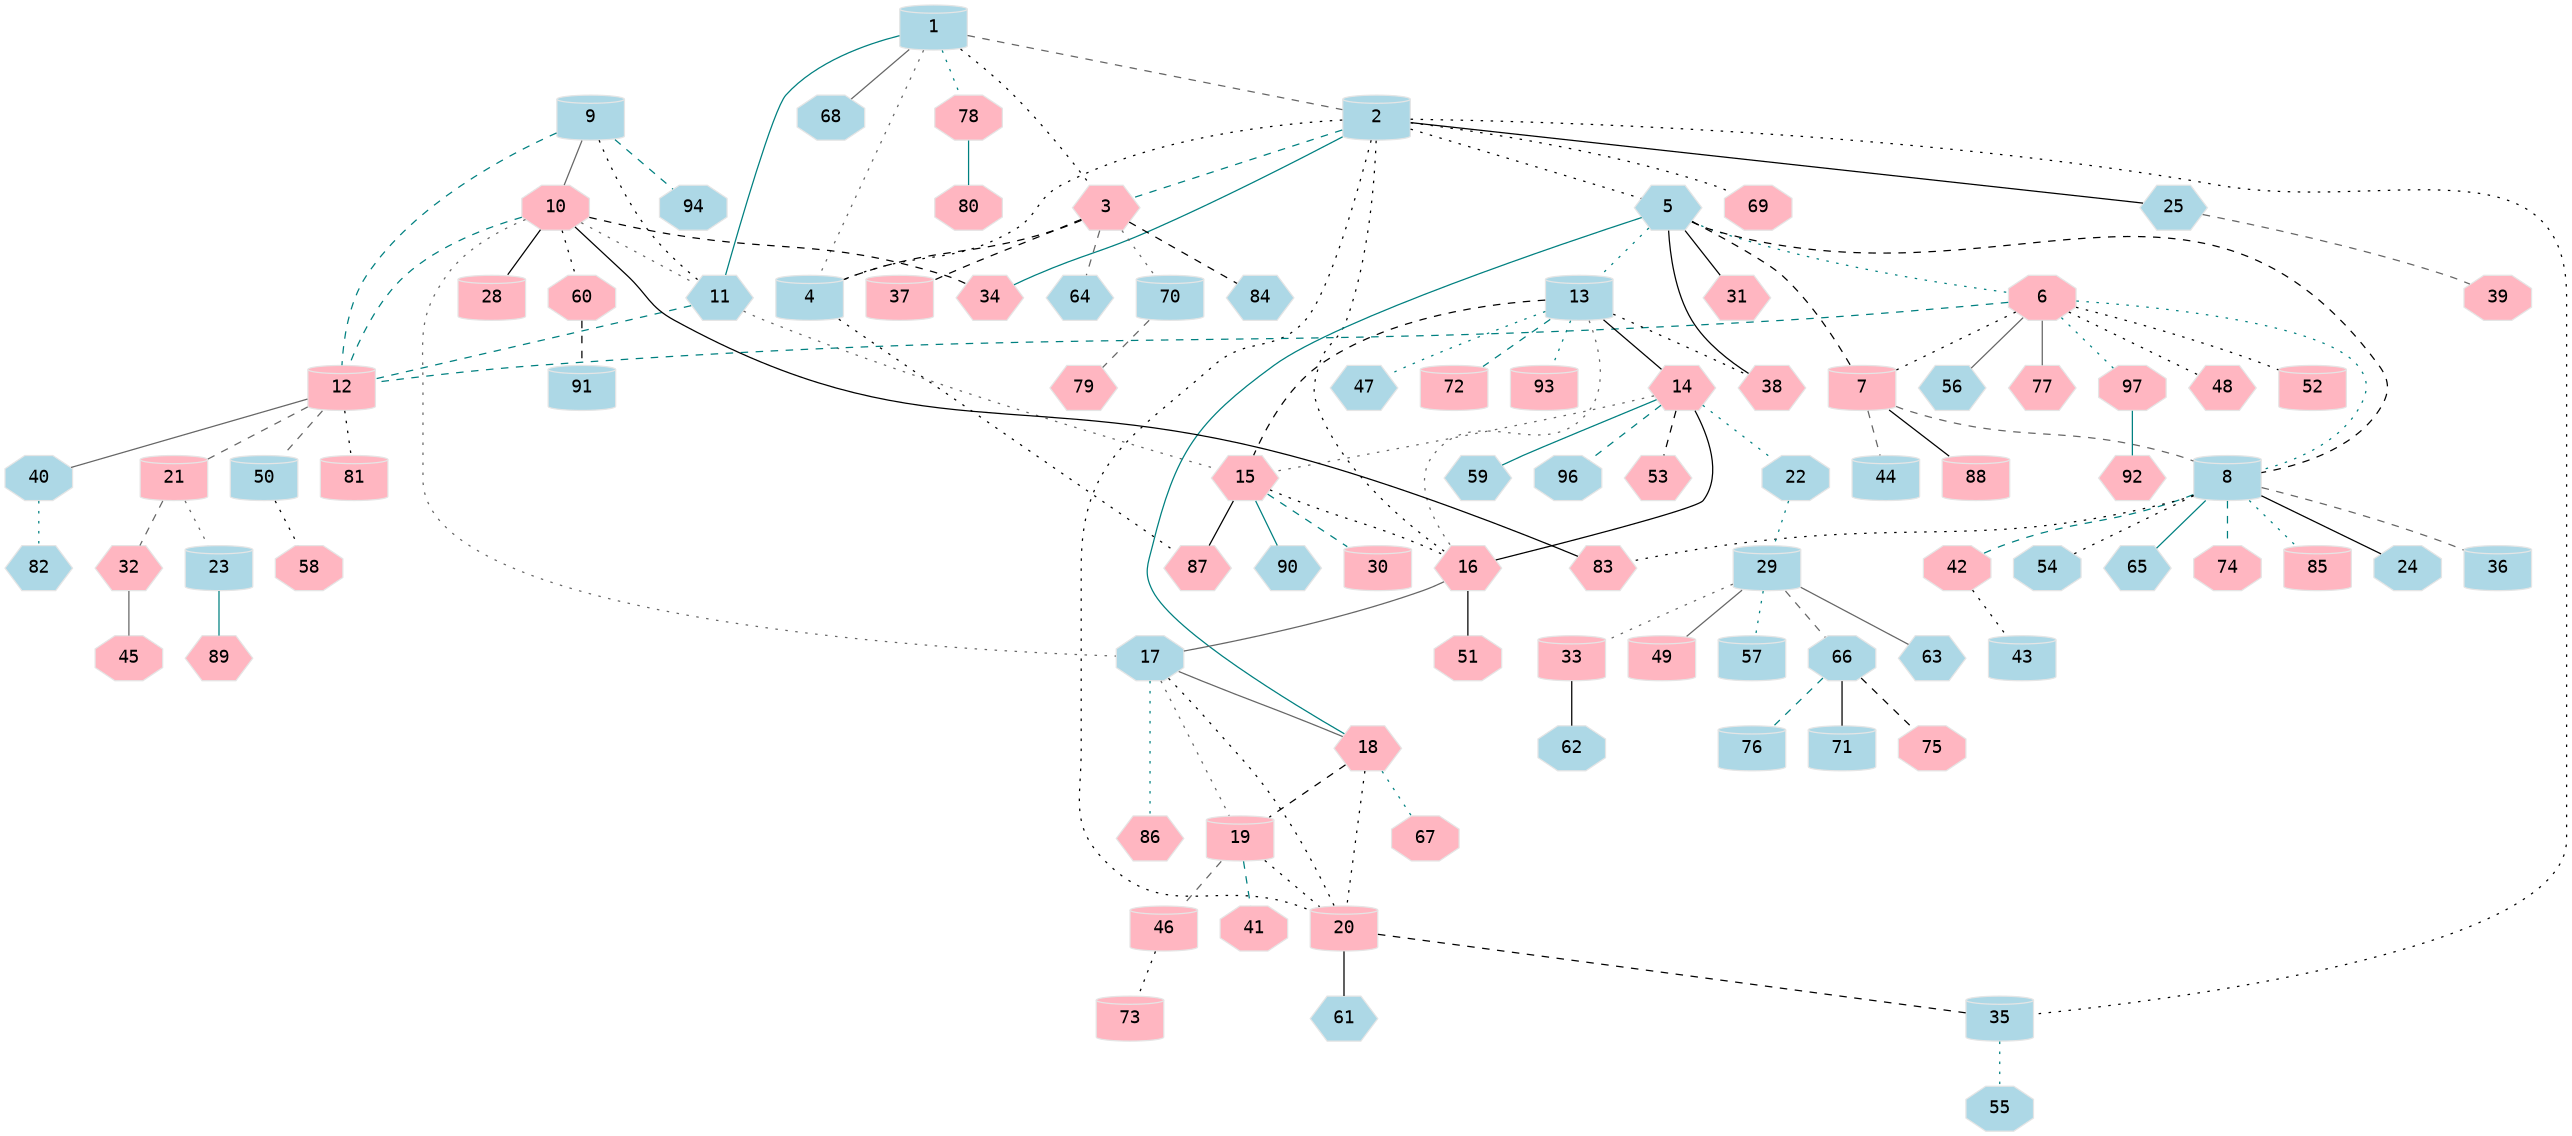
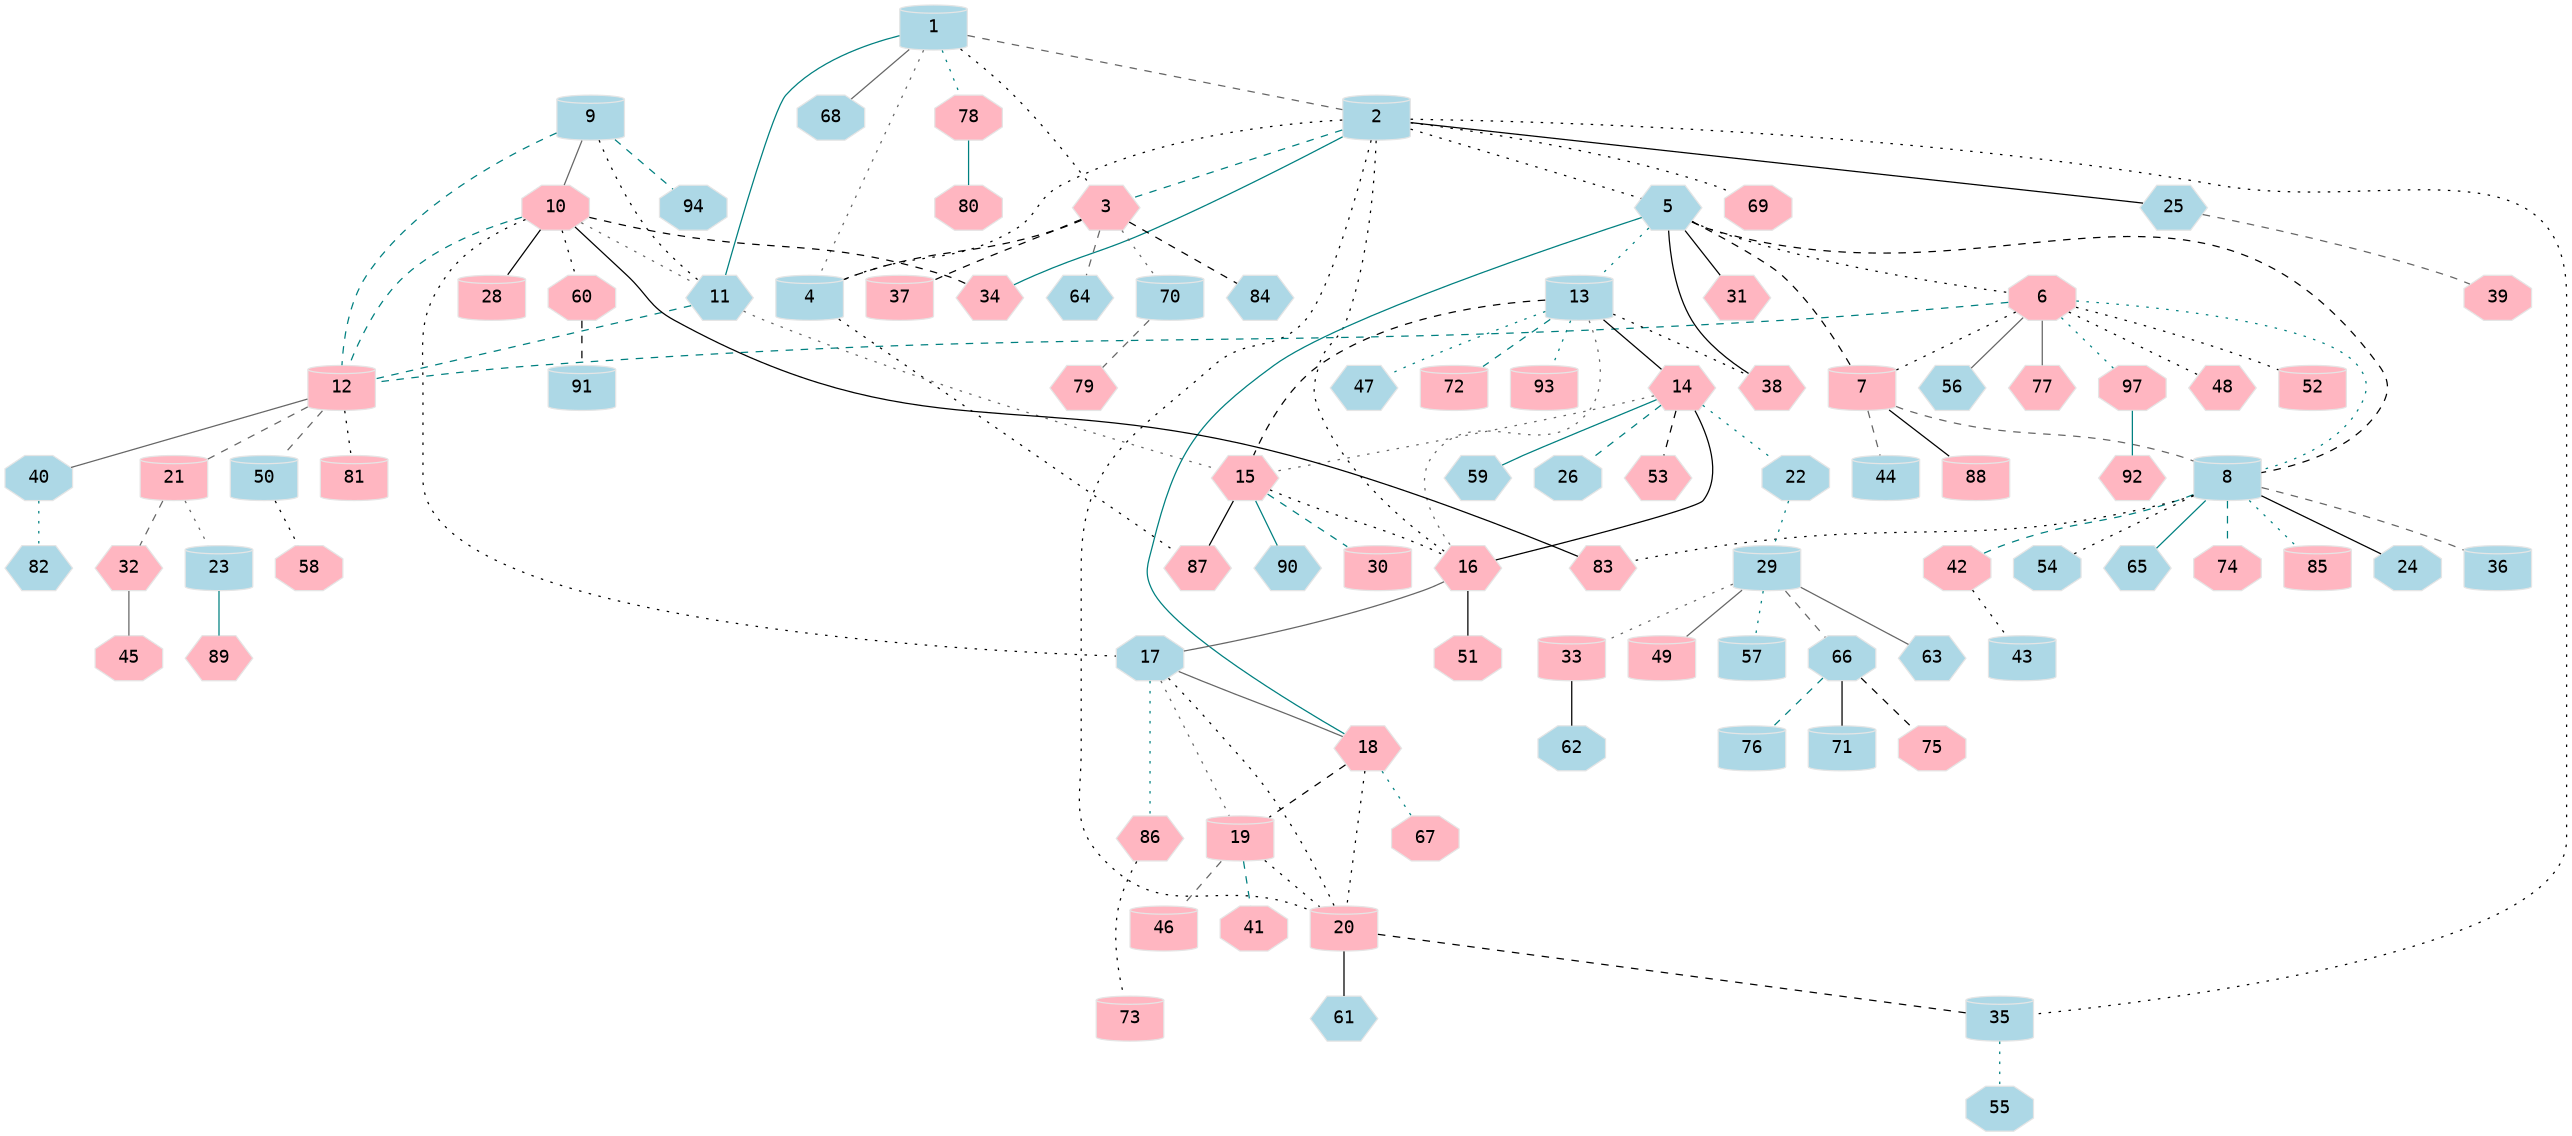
edge "5" -- "6": color teal -> black
node "96": label "96" -> "26"
edge "10" -- "17": color gray40 -> black
edge "46" -- "73": now "86" -- "73"
